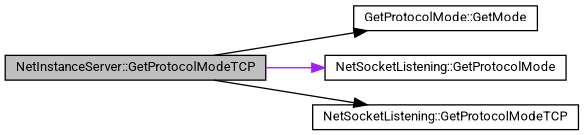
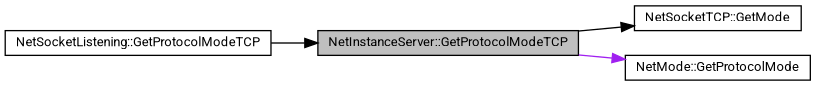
node "GetProtocolMode::GetMode": label "GetProtocolMode::GetMode" -> "NetSocketTCP::GetMode"
node "NetSocketListening::GetProtocolMode": label "NetSocketListening::GetProtocolMode" -> "NetMode::GetProtocolMode"
edge "NetInstanceServer::GetProtocolModeTCP" -> "NetSocketListening::GetProtocolModeTCP": reversed
